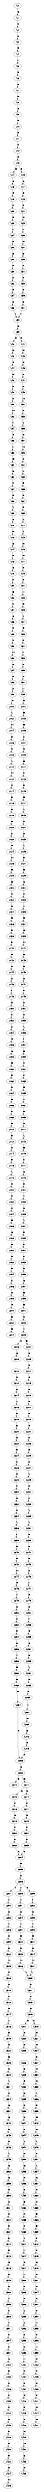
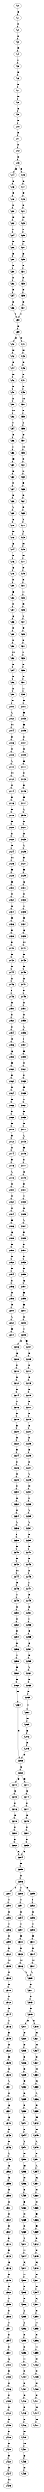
edge "S200" -> "S202": label "H" -> "S"
edge "S208" -> "S210": added, label "L"
edge "S271" -> "S273": now "S270" -> "S273"
edge "S323" -> "S326": added, label "P"
